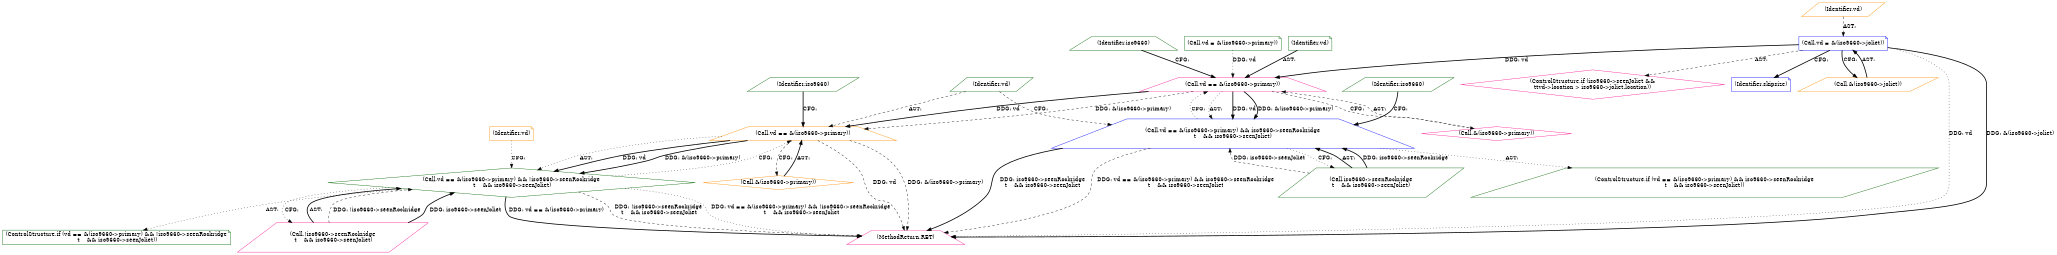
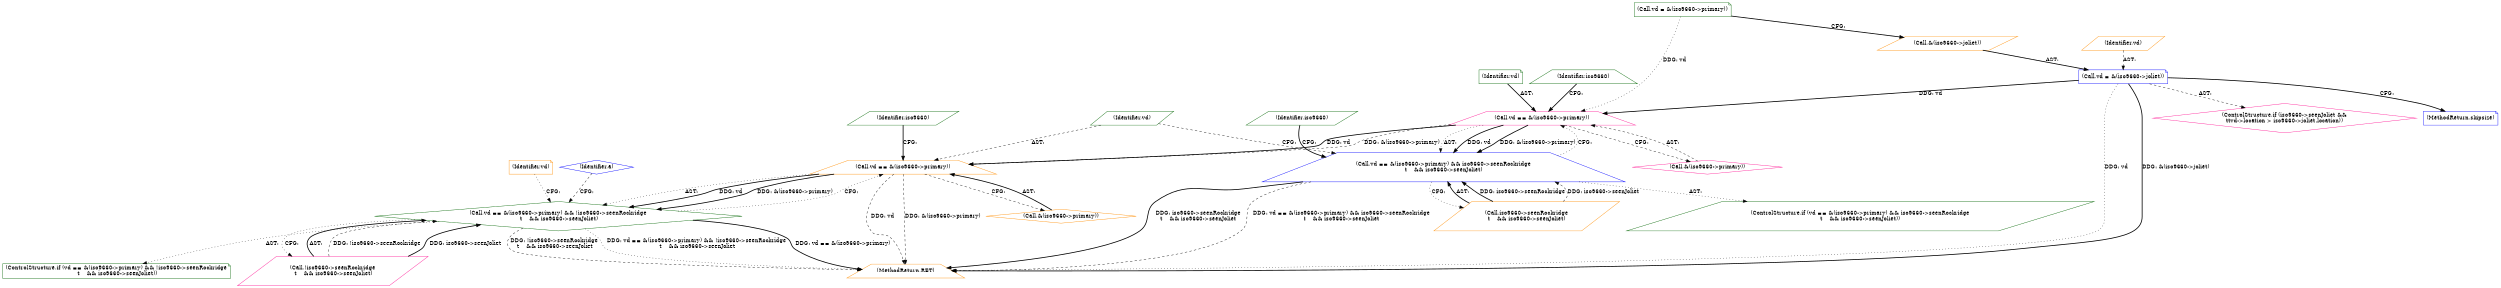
edge "(Call,vd = &(iso9660->joliet))" -> "(Call,&(iso9660->joliet))": now "(Call,vd = &(iso9660->primary))" -> "(Call,&(iso9660->joliet))"
node "(Identifier,skipsize)": label "(Identifier,skipsize)" -> "(MethodReturn,skipsize)"
node "(Identifier,a)": added
node "(Call,iso9660->seenRockridge t    && iso9660->seenJoliet)": color darkgreen -> darkorange
node "(MethodReturn,RET)": color deeppink -> darkorange
